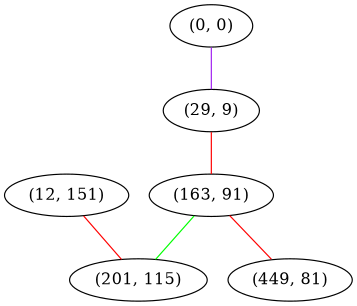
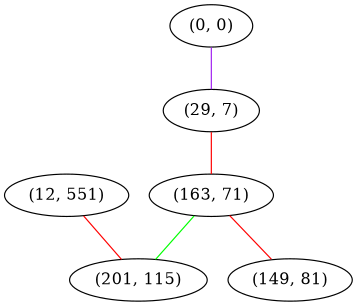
node "(29, 9)": label "(29, 9)" -> "(29, 7)"
node "(12, 151)": label "(12, 151)" -> "(12, 551)"
node "(163, 91)": label "(163, 91)" -> "(163, 71)"
node "(449, 81)": label "(449, 81)" -> "(149, 81)"
